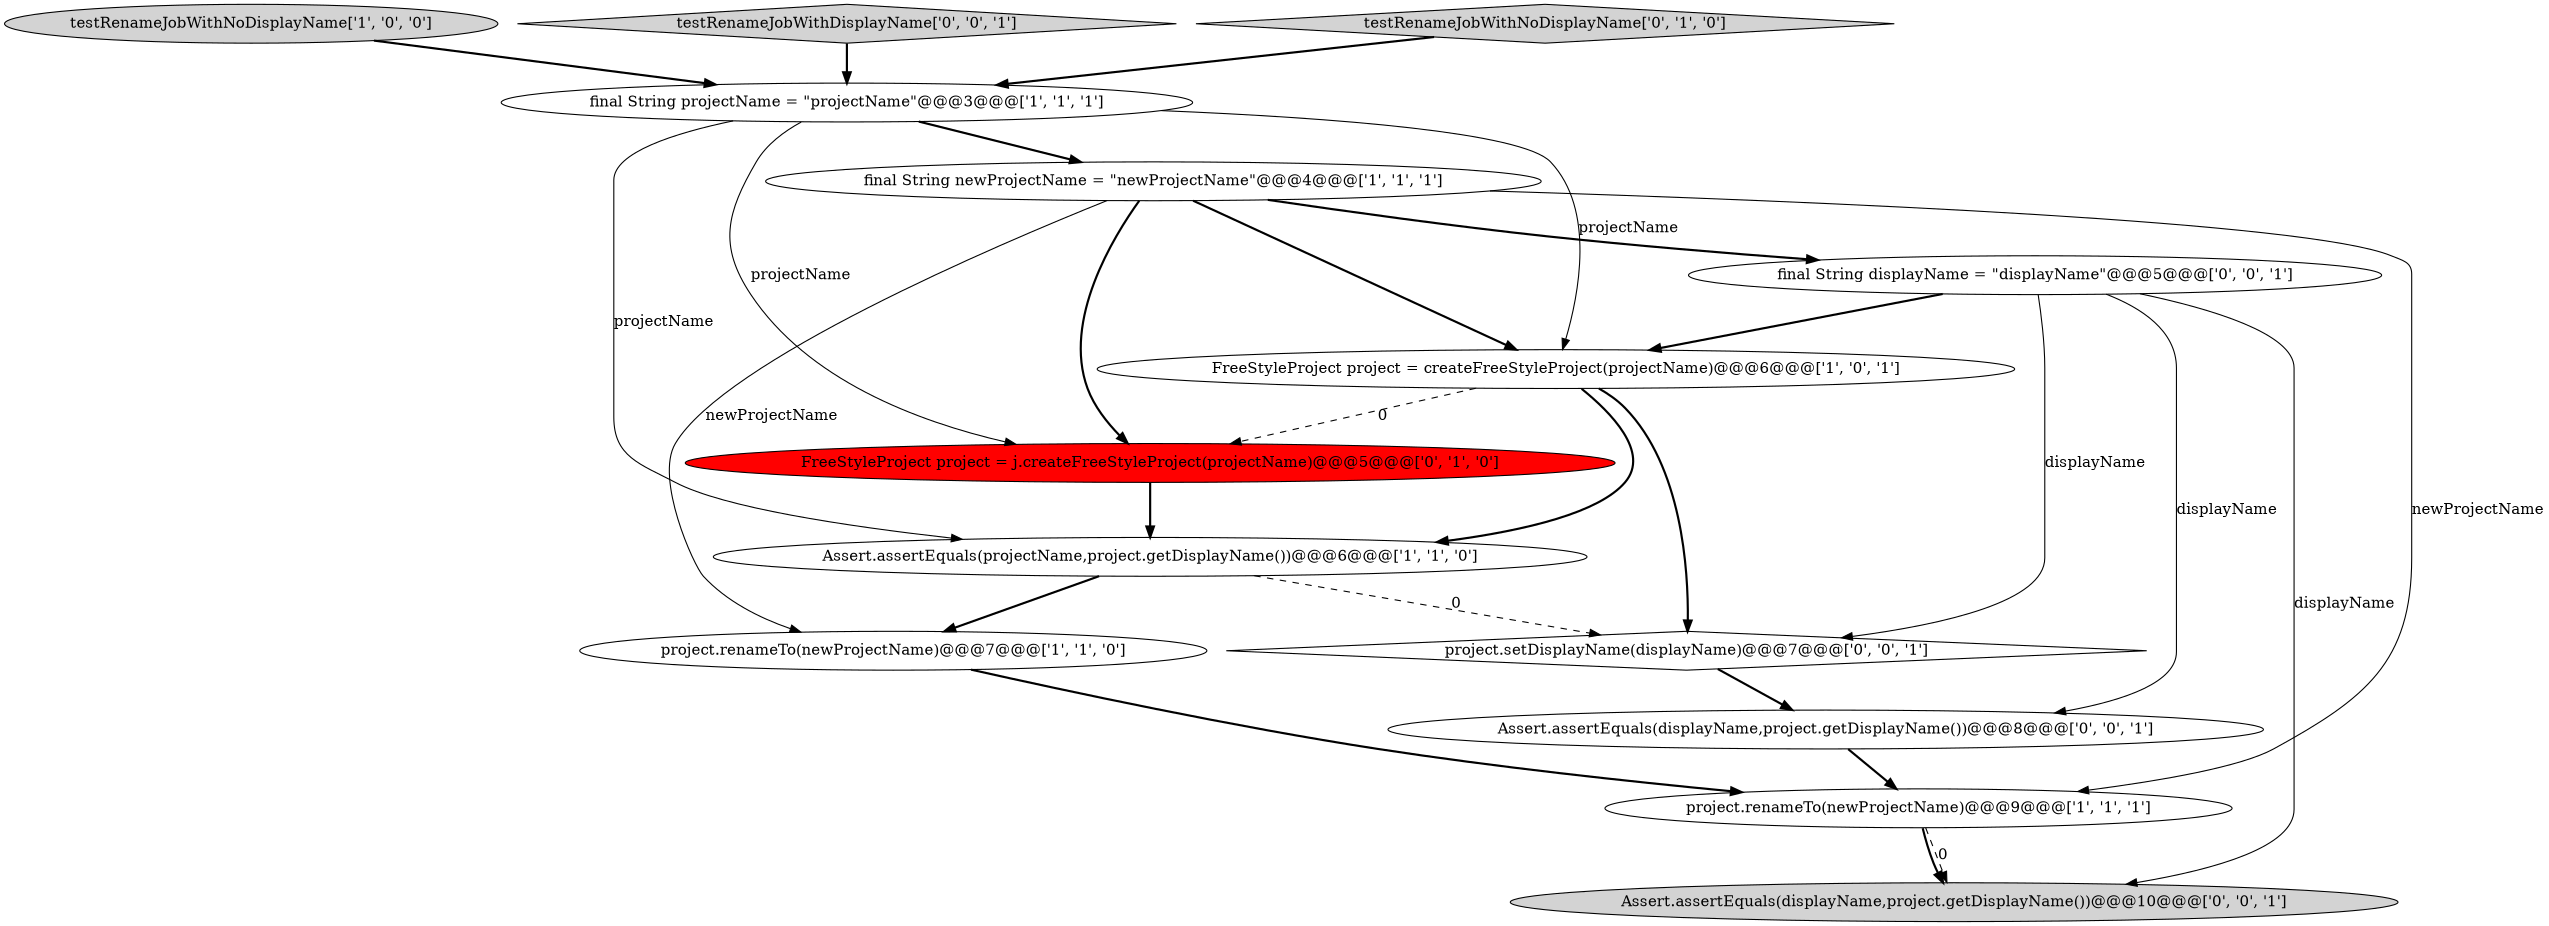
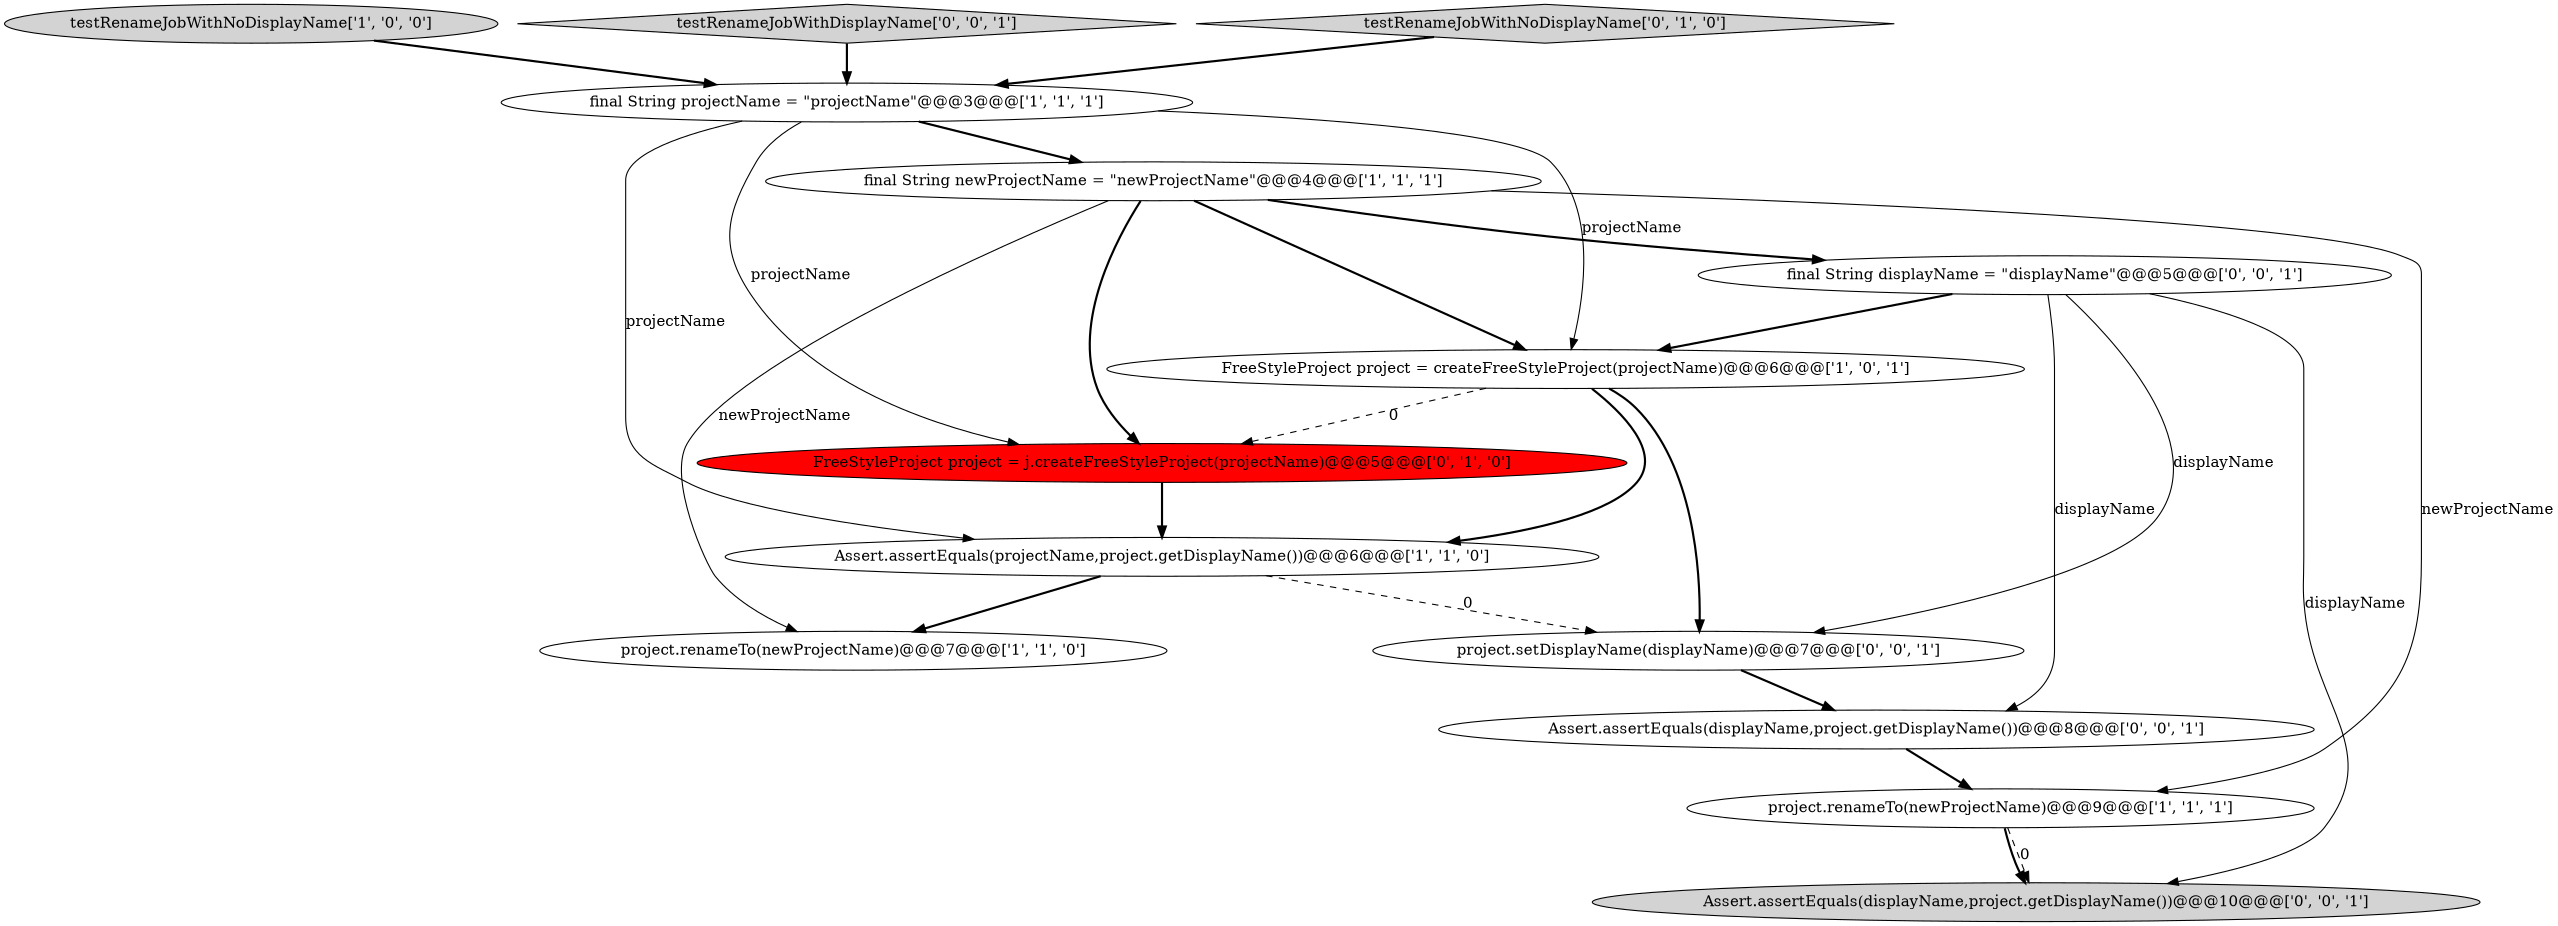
node "project.setDisplayName(displayName)@@@7@@@['0', '0', '1']": shape diamond -> ellipse
edge "project.renameTo(newProjectName)@@@7@@@['1', '1', '0']" -> "project.renameTo(newProjectName)@@@9@@@['1', '1', '1']": removed
